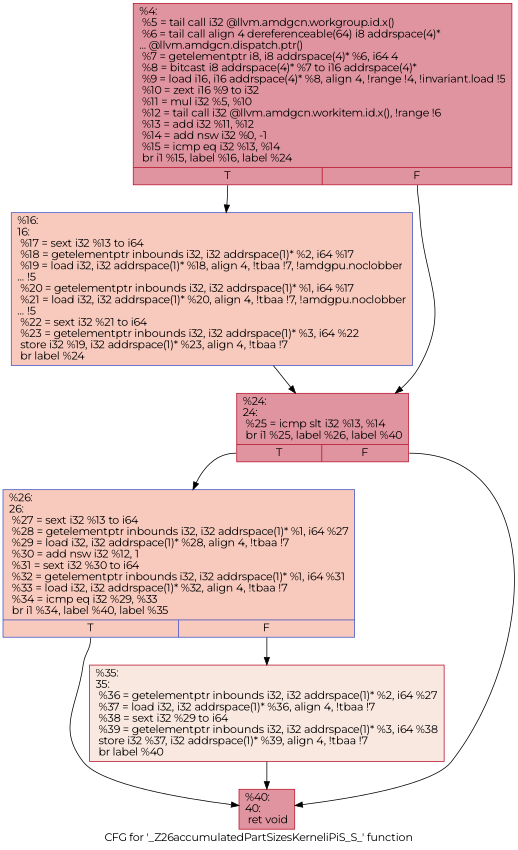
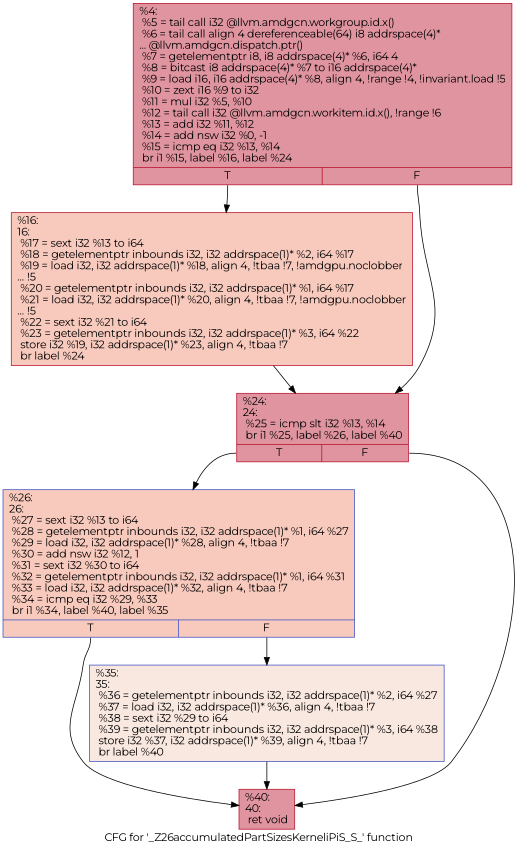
node "%16:": color #3d50c3ff -> #b70d28ff
node "%35:": color #b70d28ff -> #3d50c3ff
